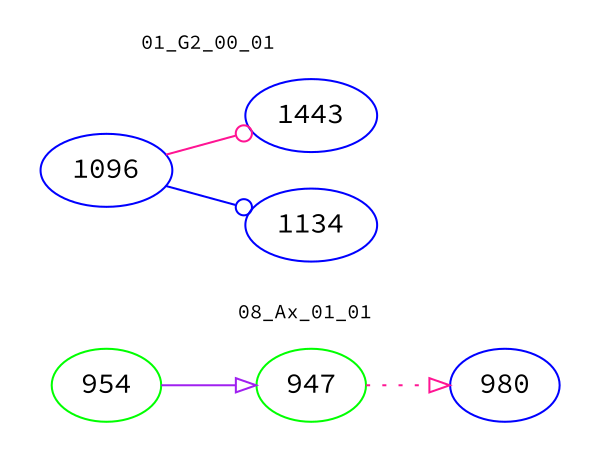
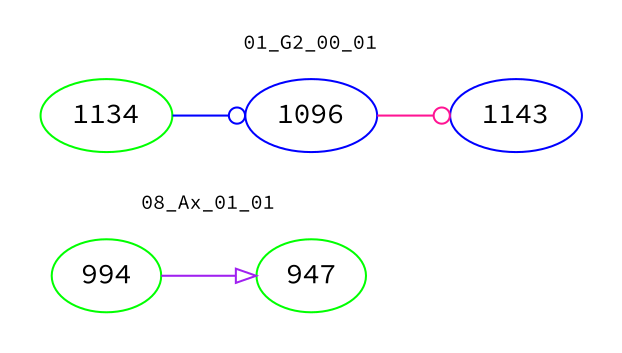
node "1443": label "1443" -> "1143"
edge "1096" -> "1134": reversed
node "1134": color blue -> green
node "954": label "954" -> "994"
node "980": removed
